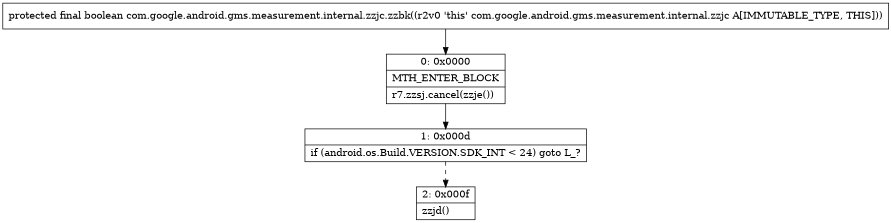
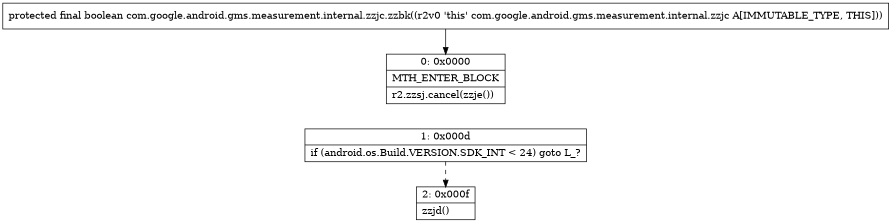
node "0: 0x0000": text "r7.zzsj.cancel(zzje())" -> "r2.zzsj.cancel(zzje())"
edge "0: 0x0000" -> "1: 0x000d": removed
